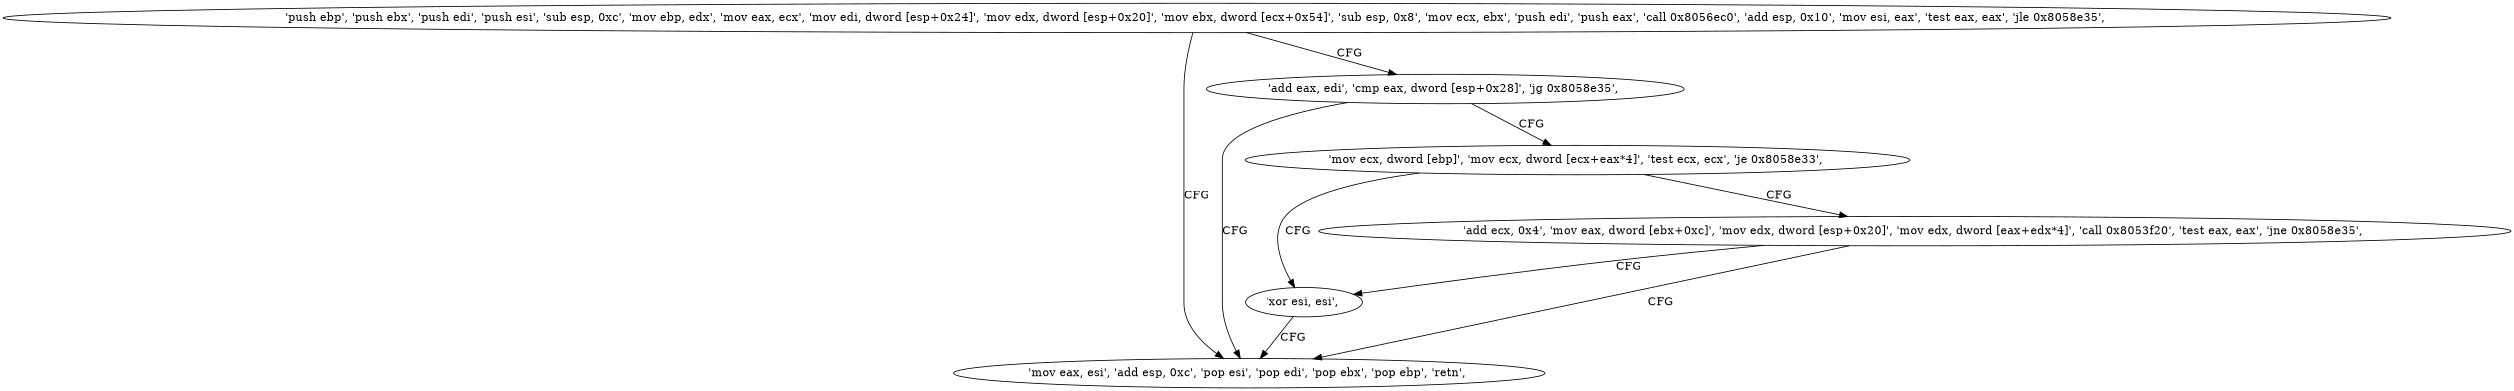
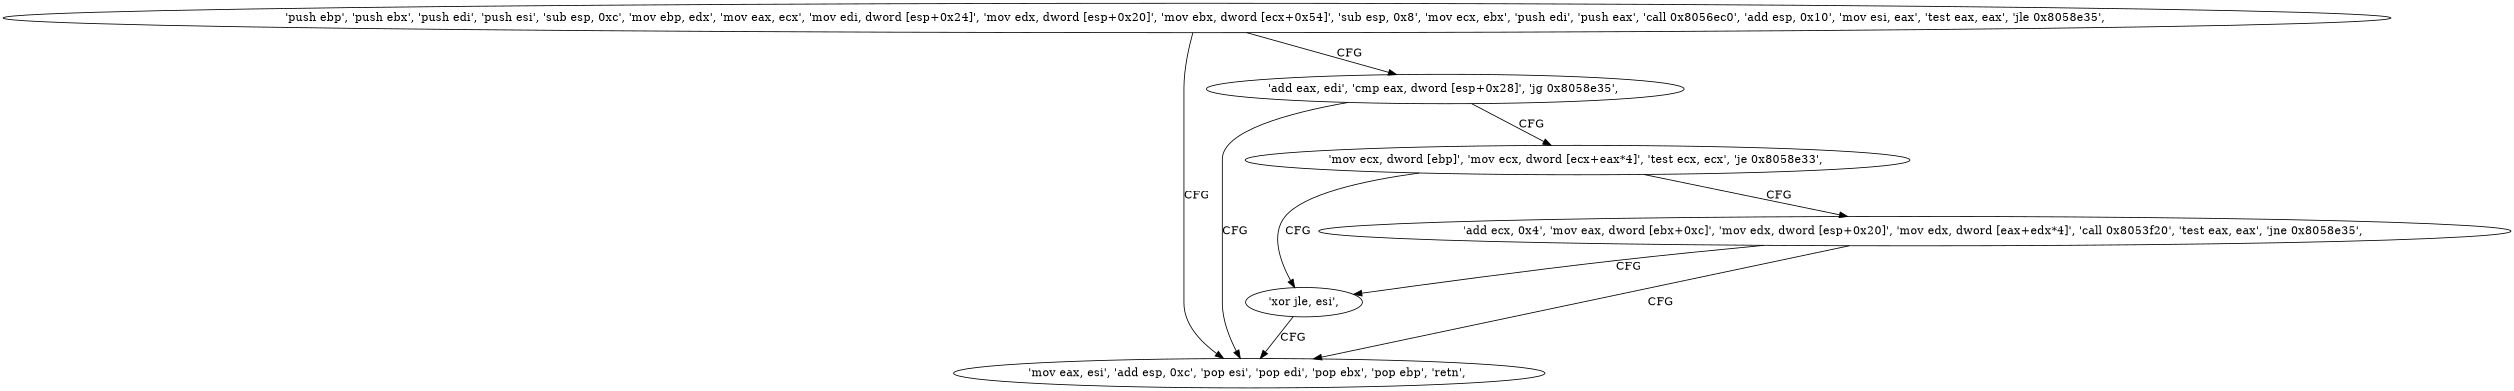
node "'xor esi, esi',": label "'xor esi, esi'," -> "'xor jle, esi',"
